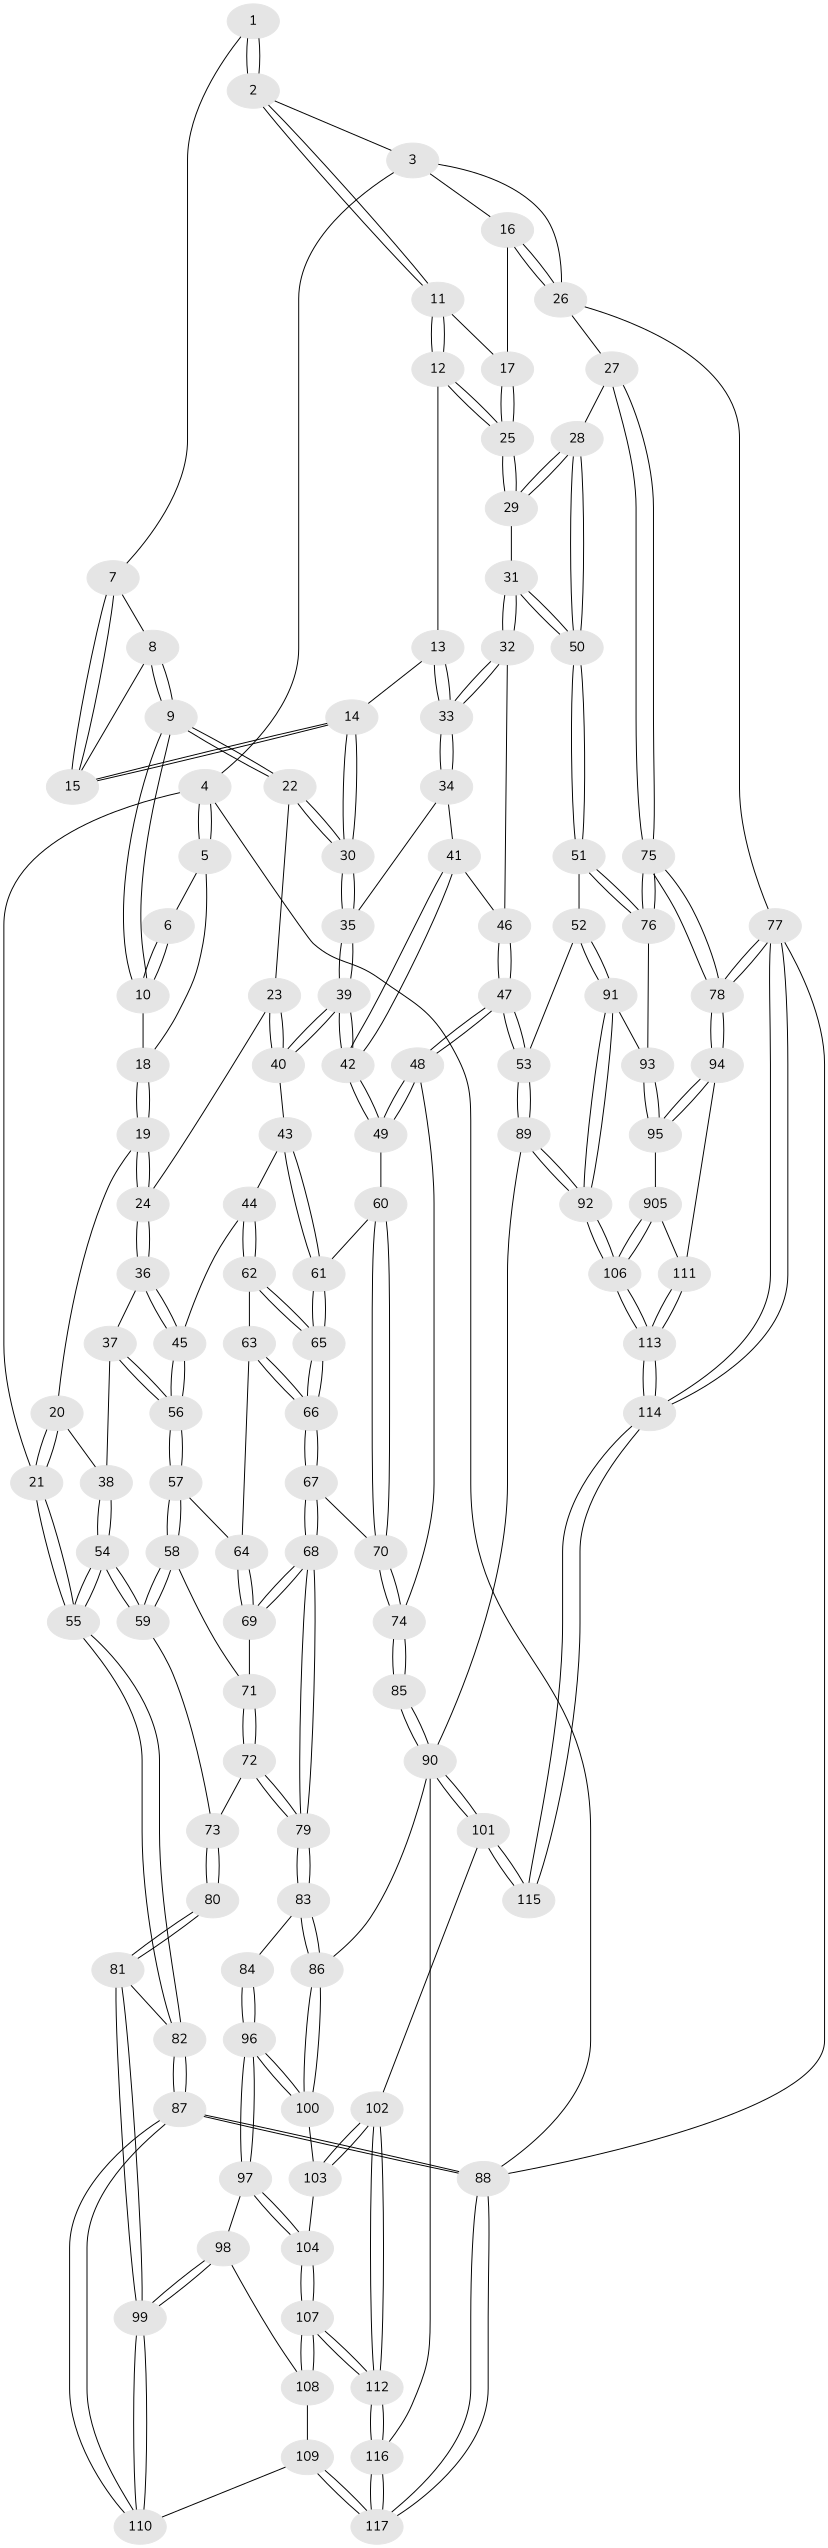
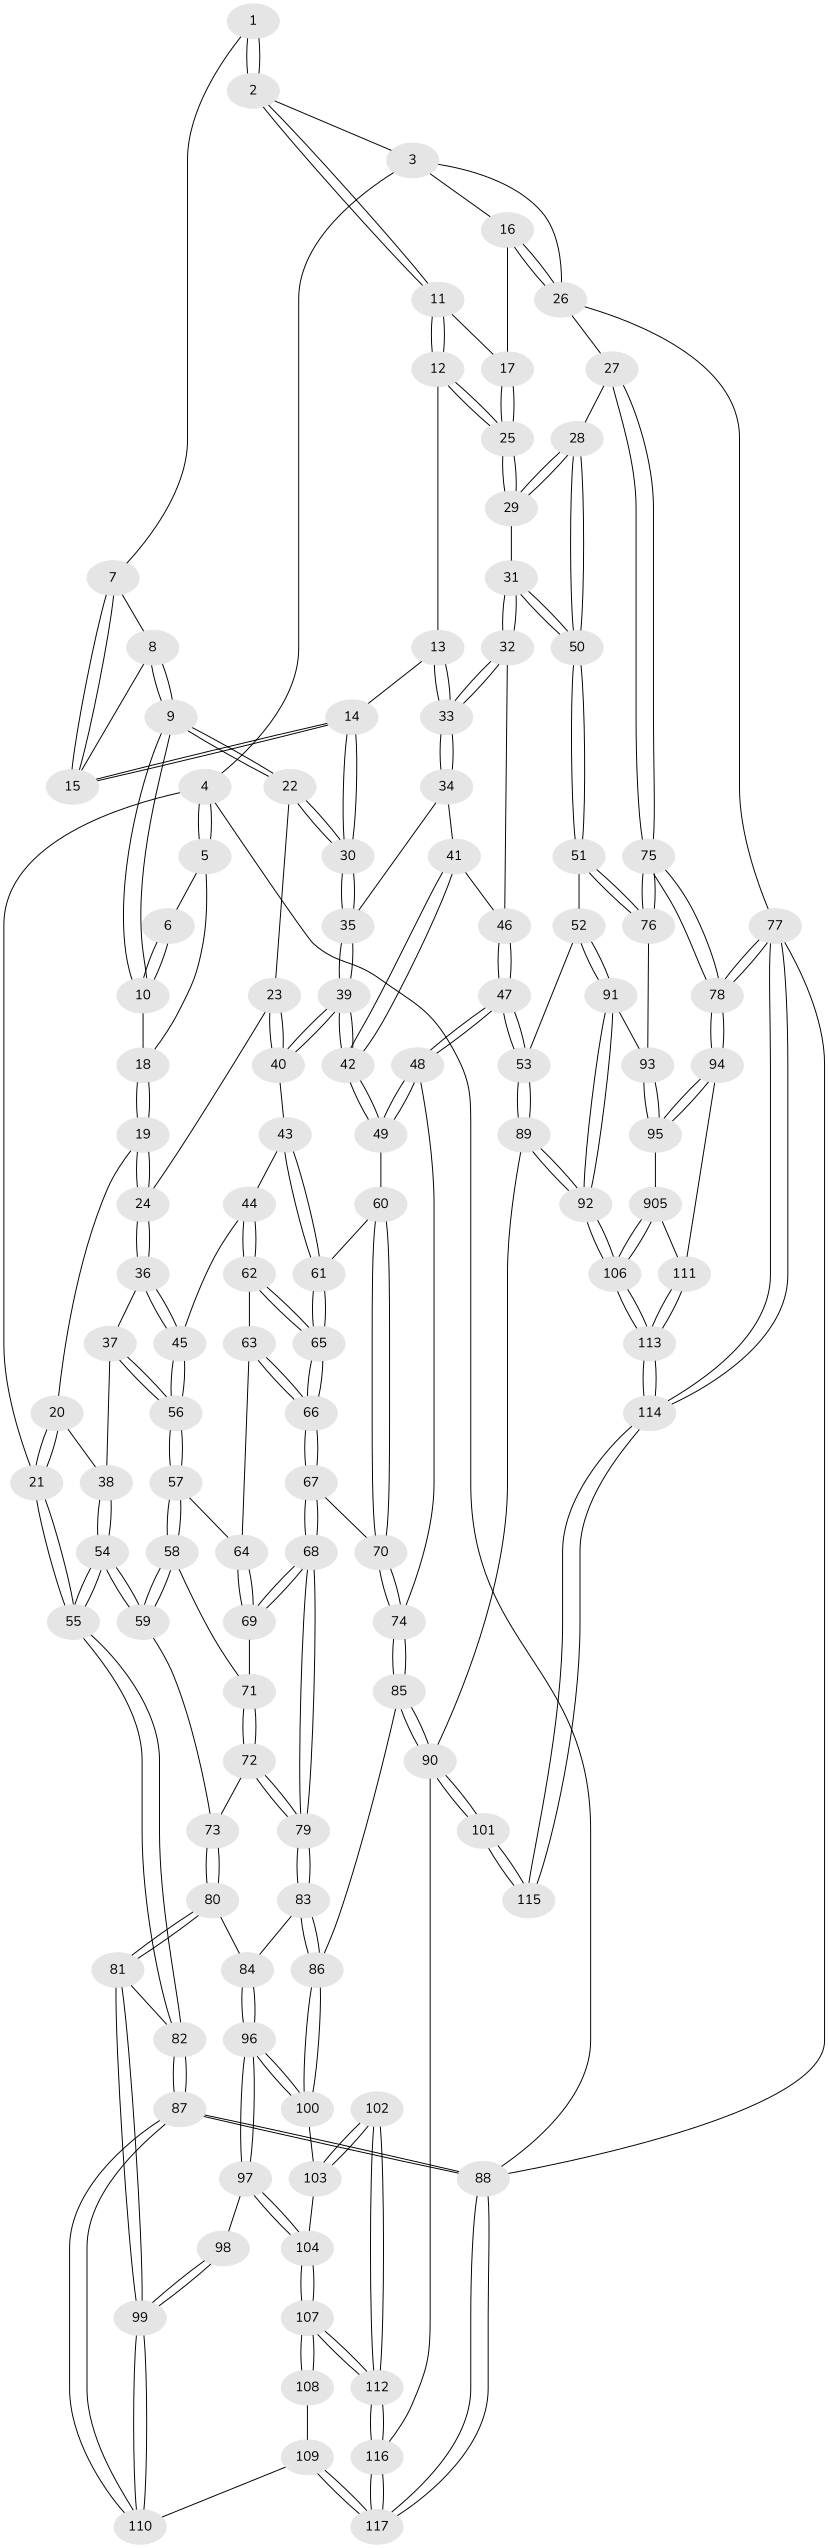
edge "90" -- "86": now "85" -- "86"
edge "80" -- "84": added
edge "101" -- "102": removed
edge "98" -- "108": removed
